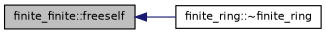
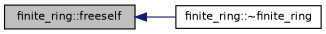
node "finite_finite::freeself": label "finite_finite::freeself" -> "finite_ring::freeself"
